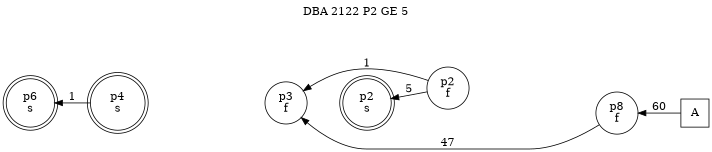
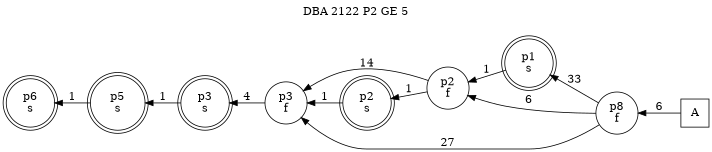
node "p1 s": added
edge "p2 f" -> "p3 f": label "1" -> "14"
edge "p2 f" -> "p2 s": label "5" -> "1"
node "p4 s": label "p4 s" -> "p5 s"
node "p3 s": added
edge "p2 s" -> "p3 f": added, label "1"
edge "A" -> "p8 f": label "60" -> "6"
edge "p8 f" -> "p2 f": added, label "6"
edge "p8 f" -> "p3 f": label "47" -> "27"
